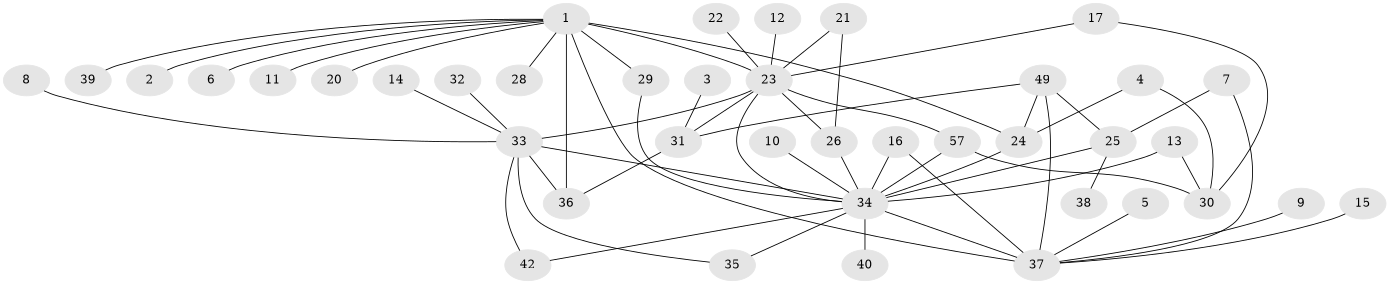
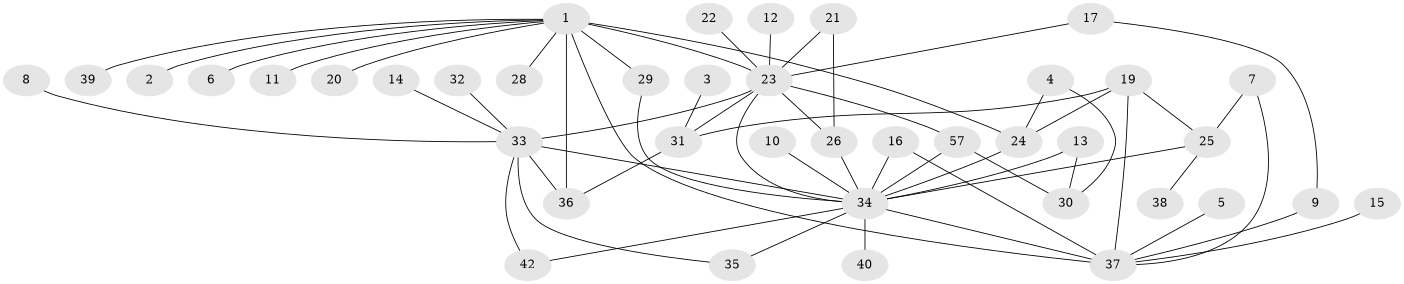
edge "17" -- "30": now "17" -- "9"
node "49": label "49" -> "19"
